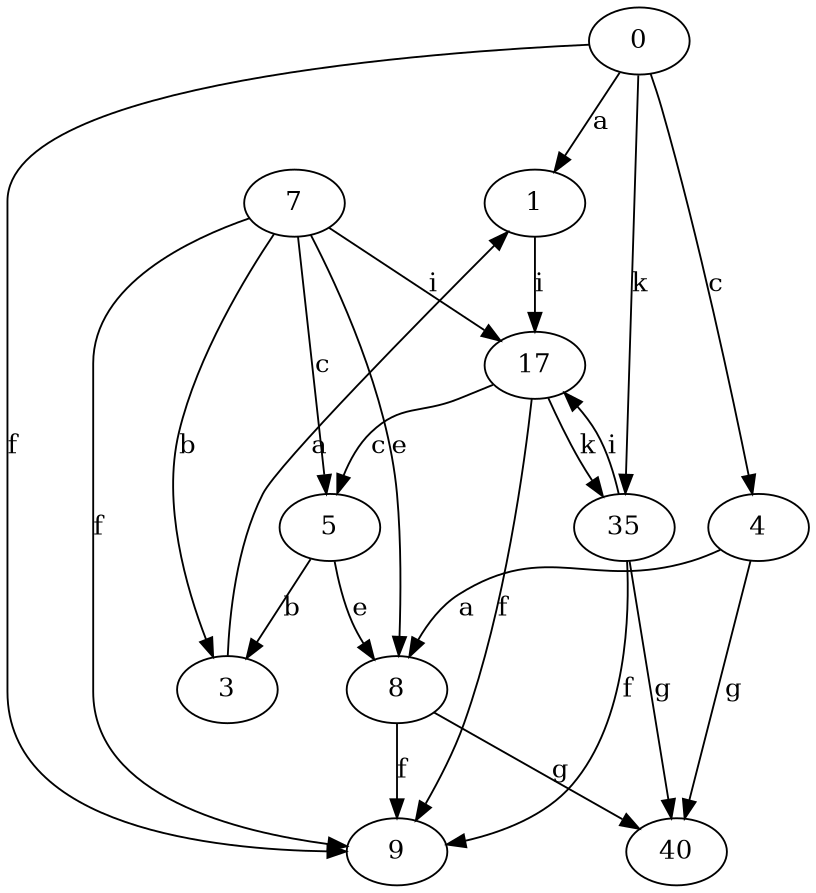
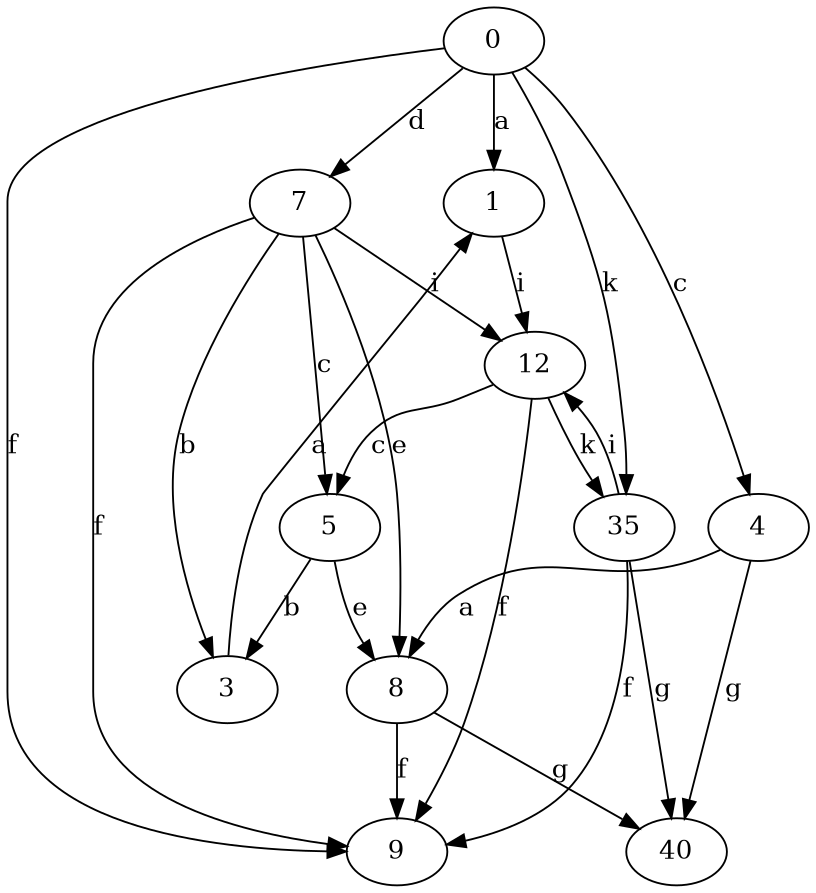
edge "0" -> "7": added, label "d"
node "17": label "17" -> "12"
